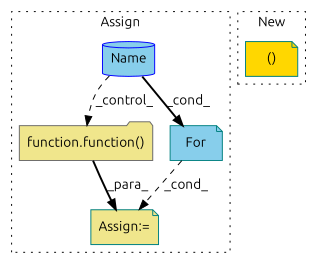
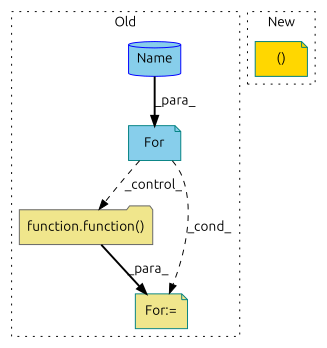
cluster "Assign": label "Assign" -> "Old"
edge "Name" -> "function.function()": now "For" -> "function.function()"
edge "Name" -> "For": label "_cond_" -> "_para_"
node "Assign:=": label "Assign:=" -> "For:="
